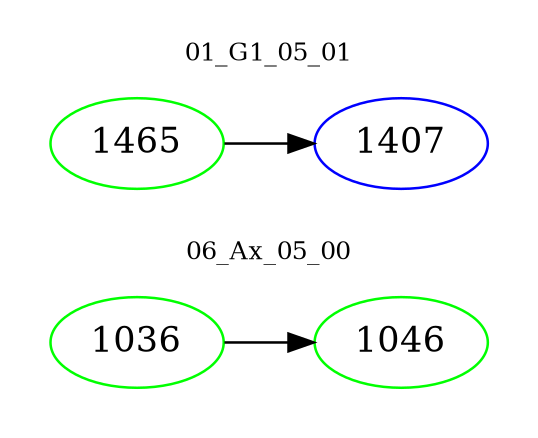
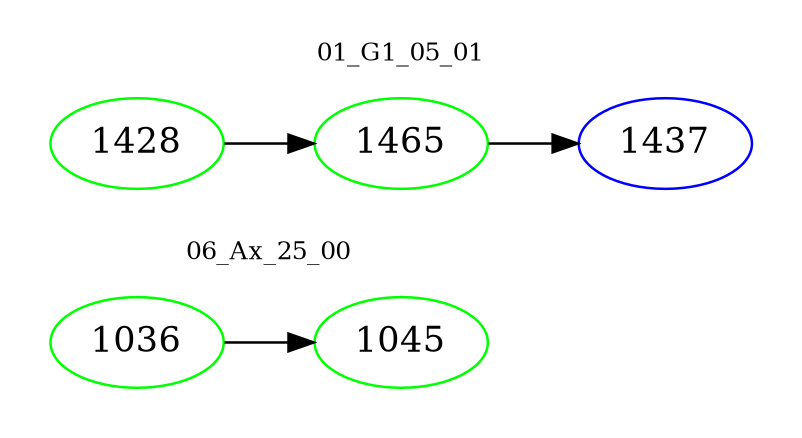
node "1428": added
node "1407": label "1407" -> "1437"
cluster "06_Ax_05_00": label "06_Ax_05_00" -> "06_Ax_25_00"
node "1046": label "1046" -> "1045"
